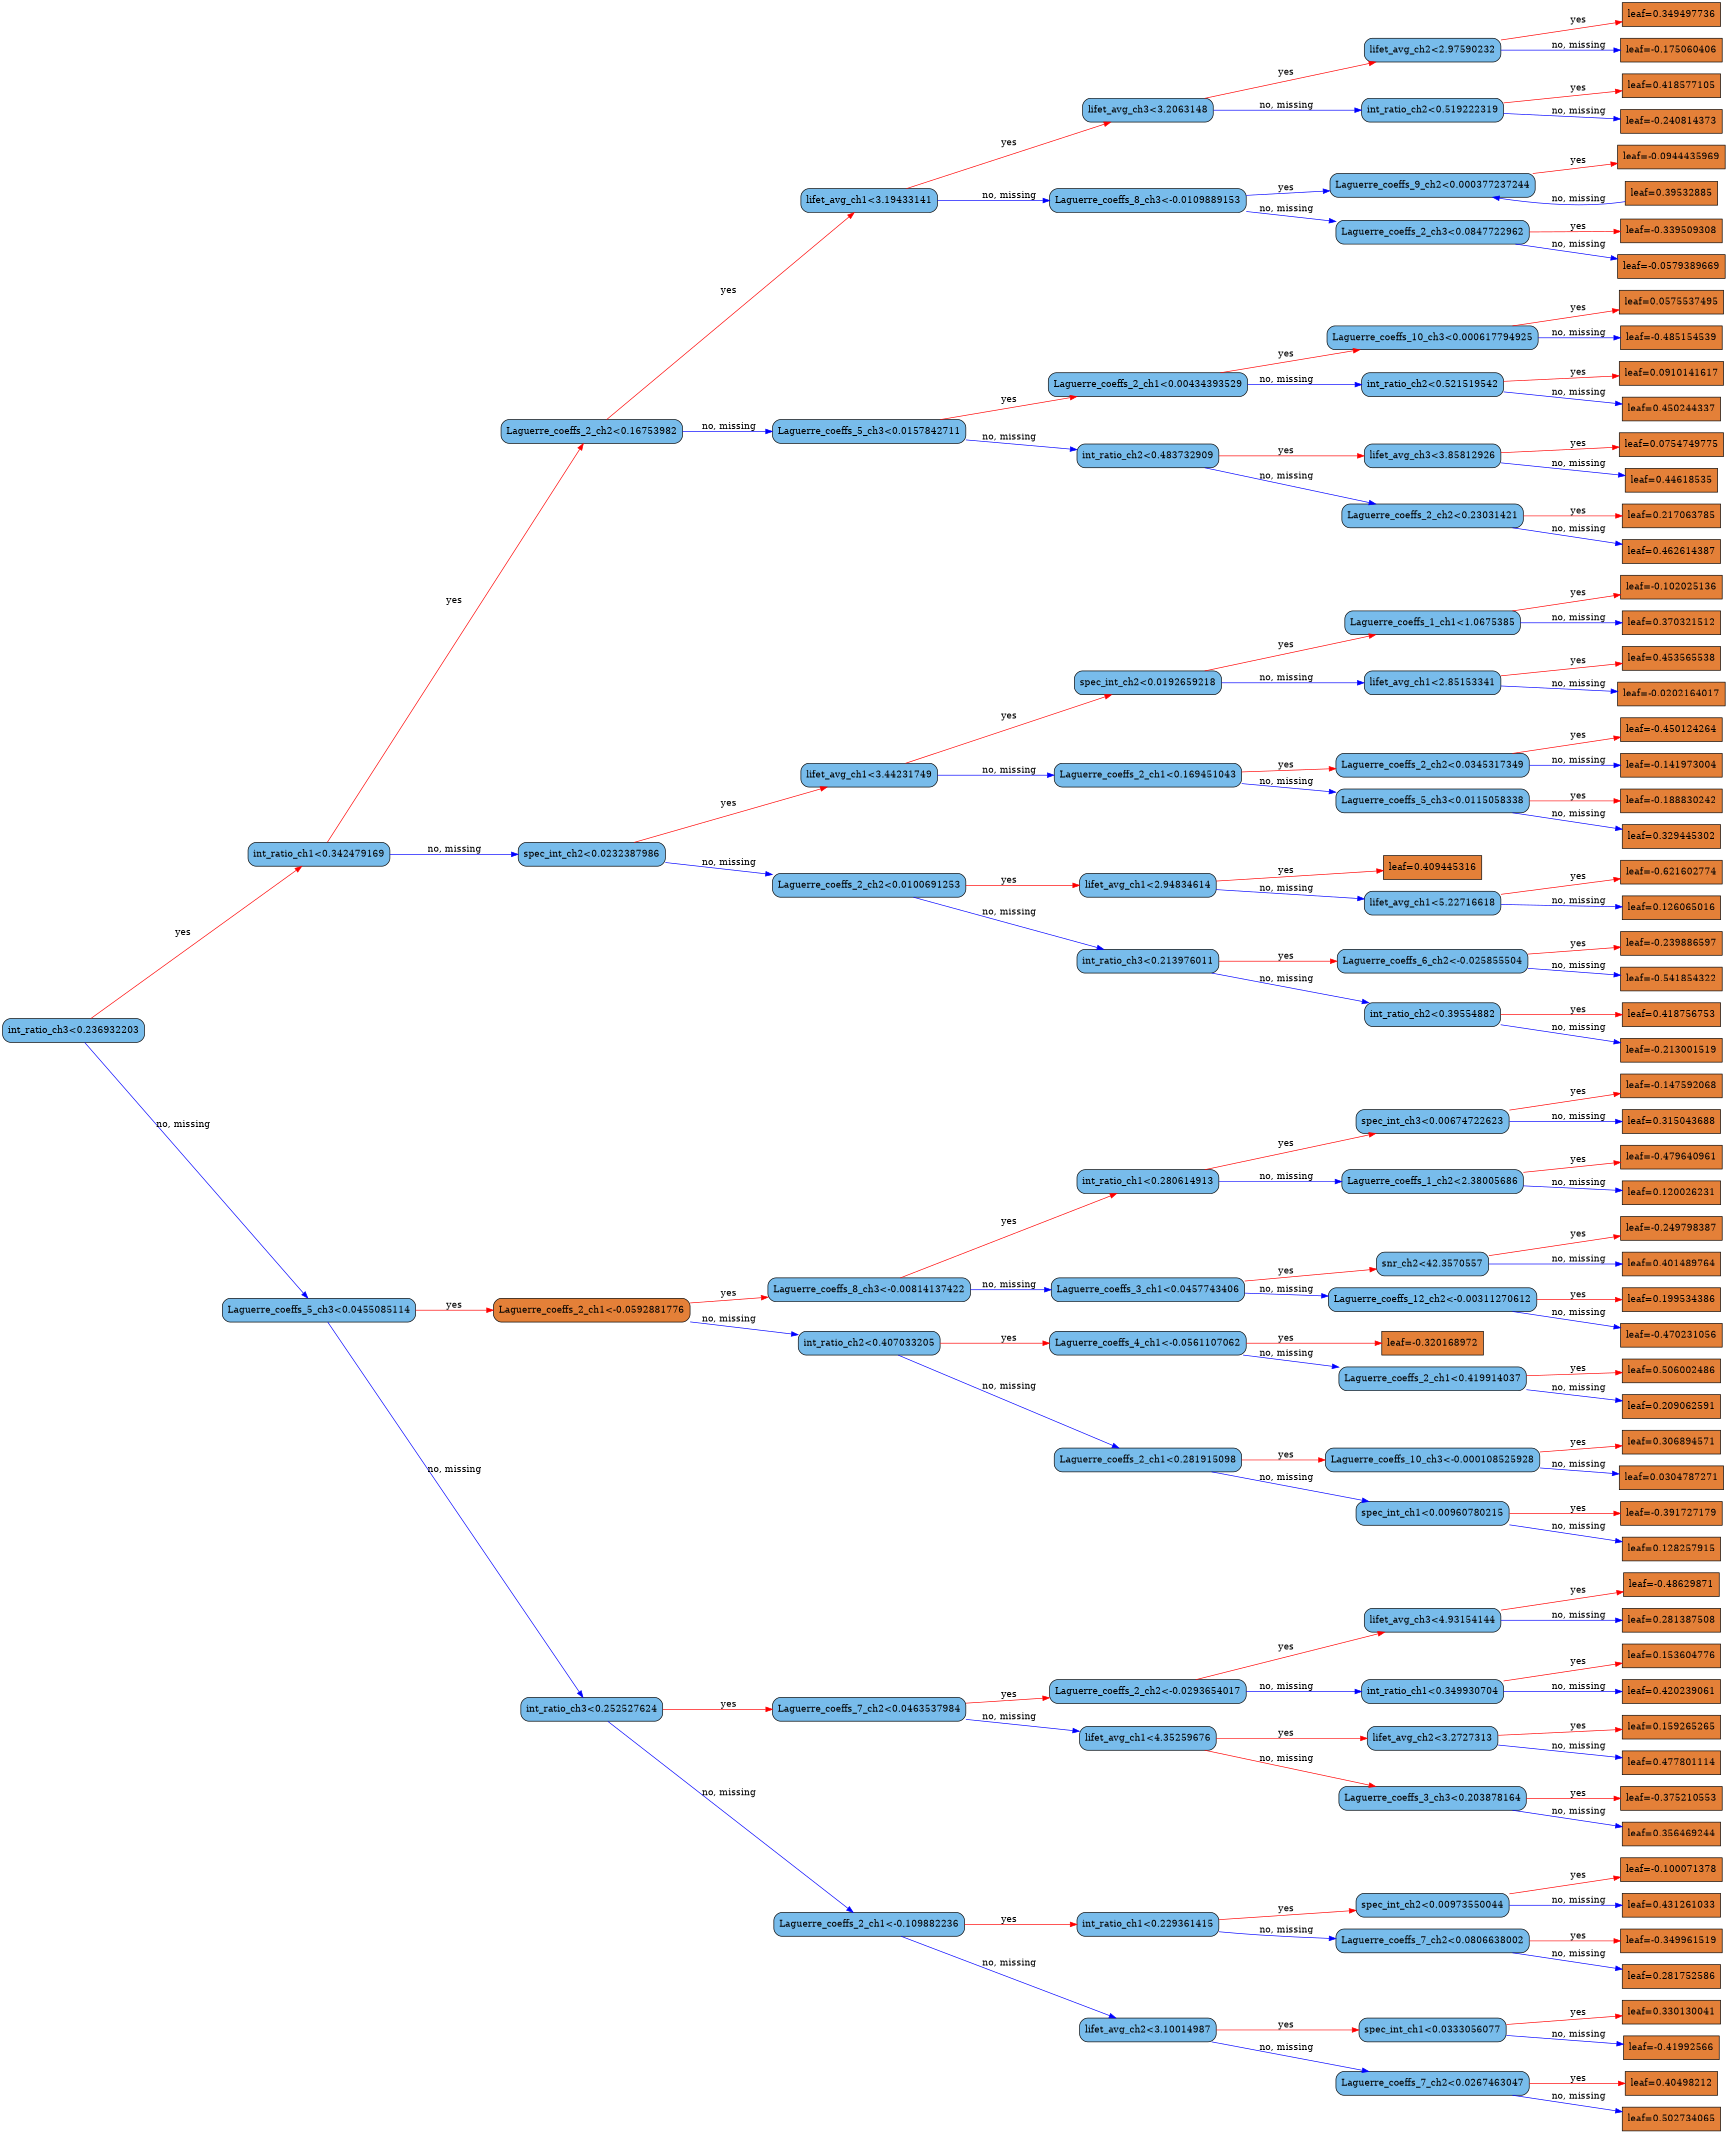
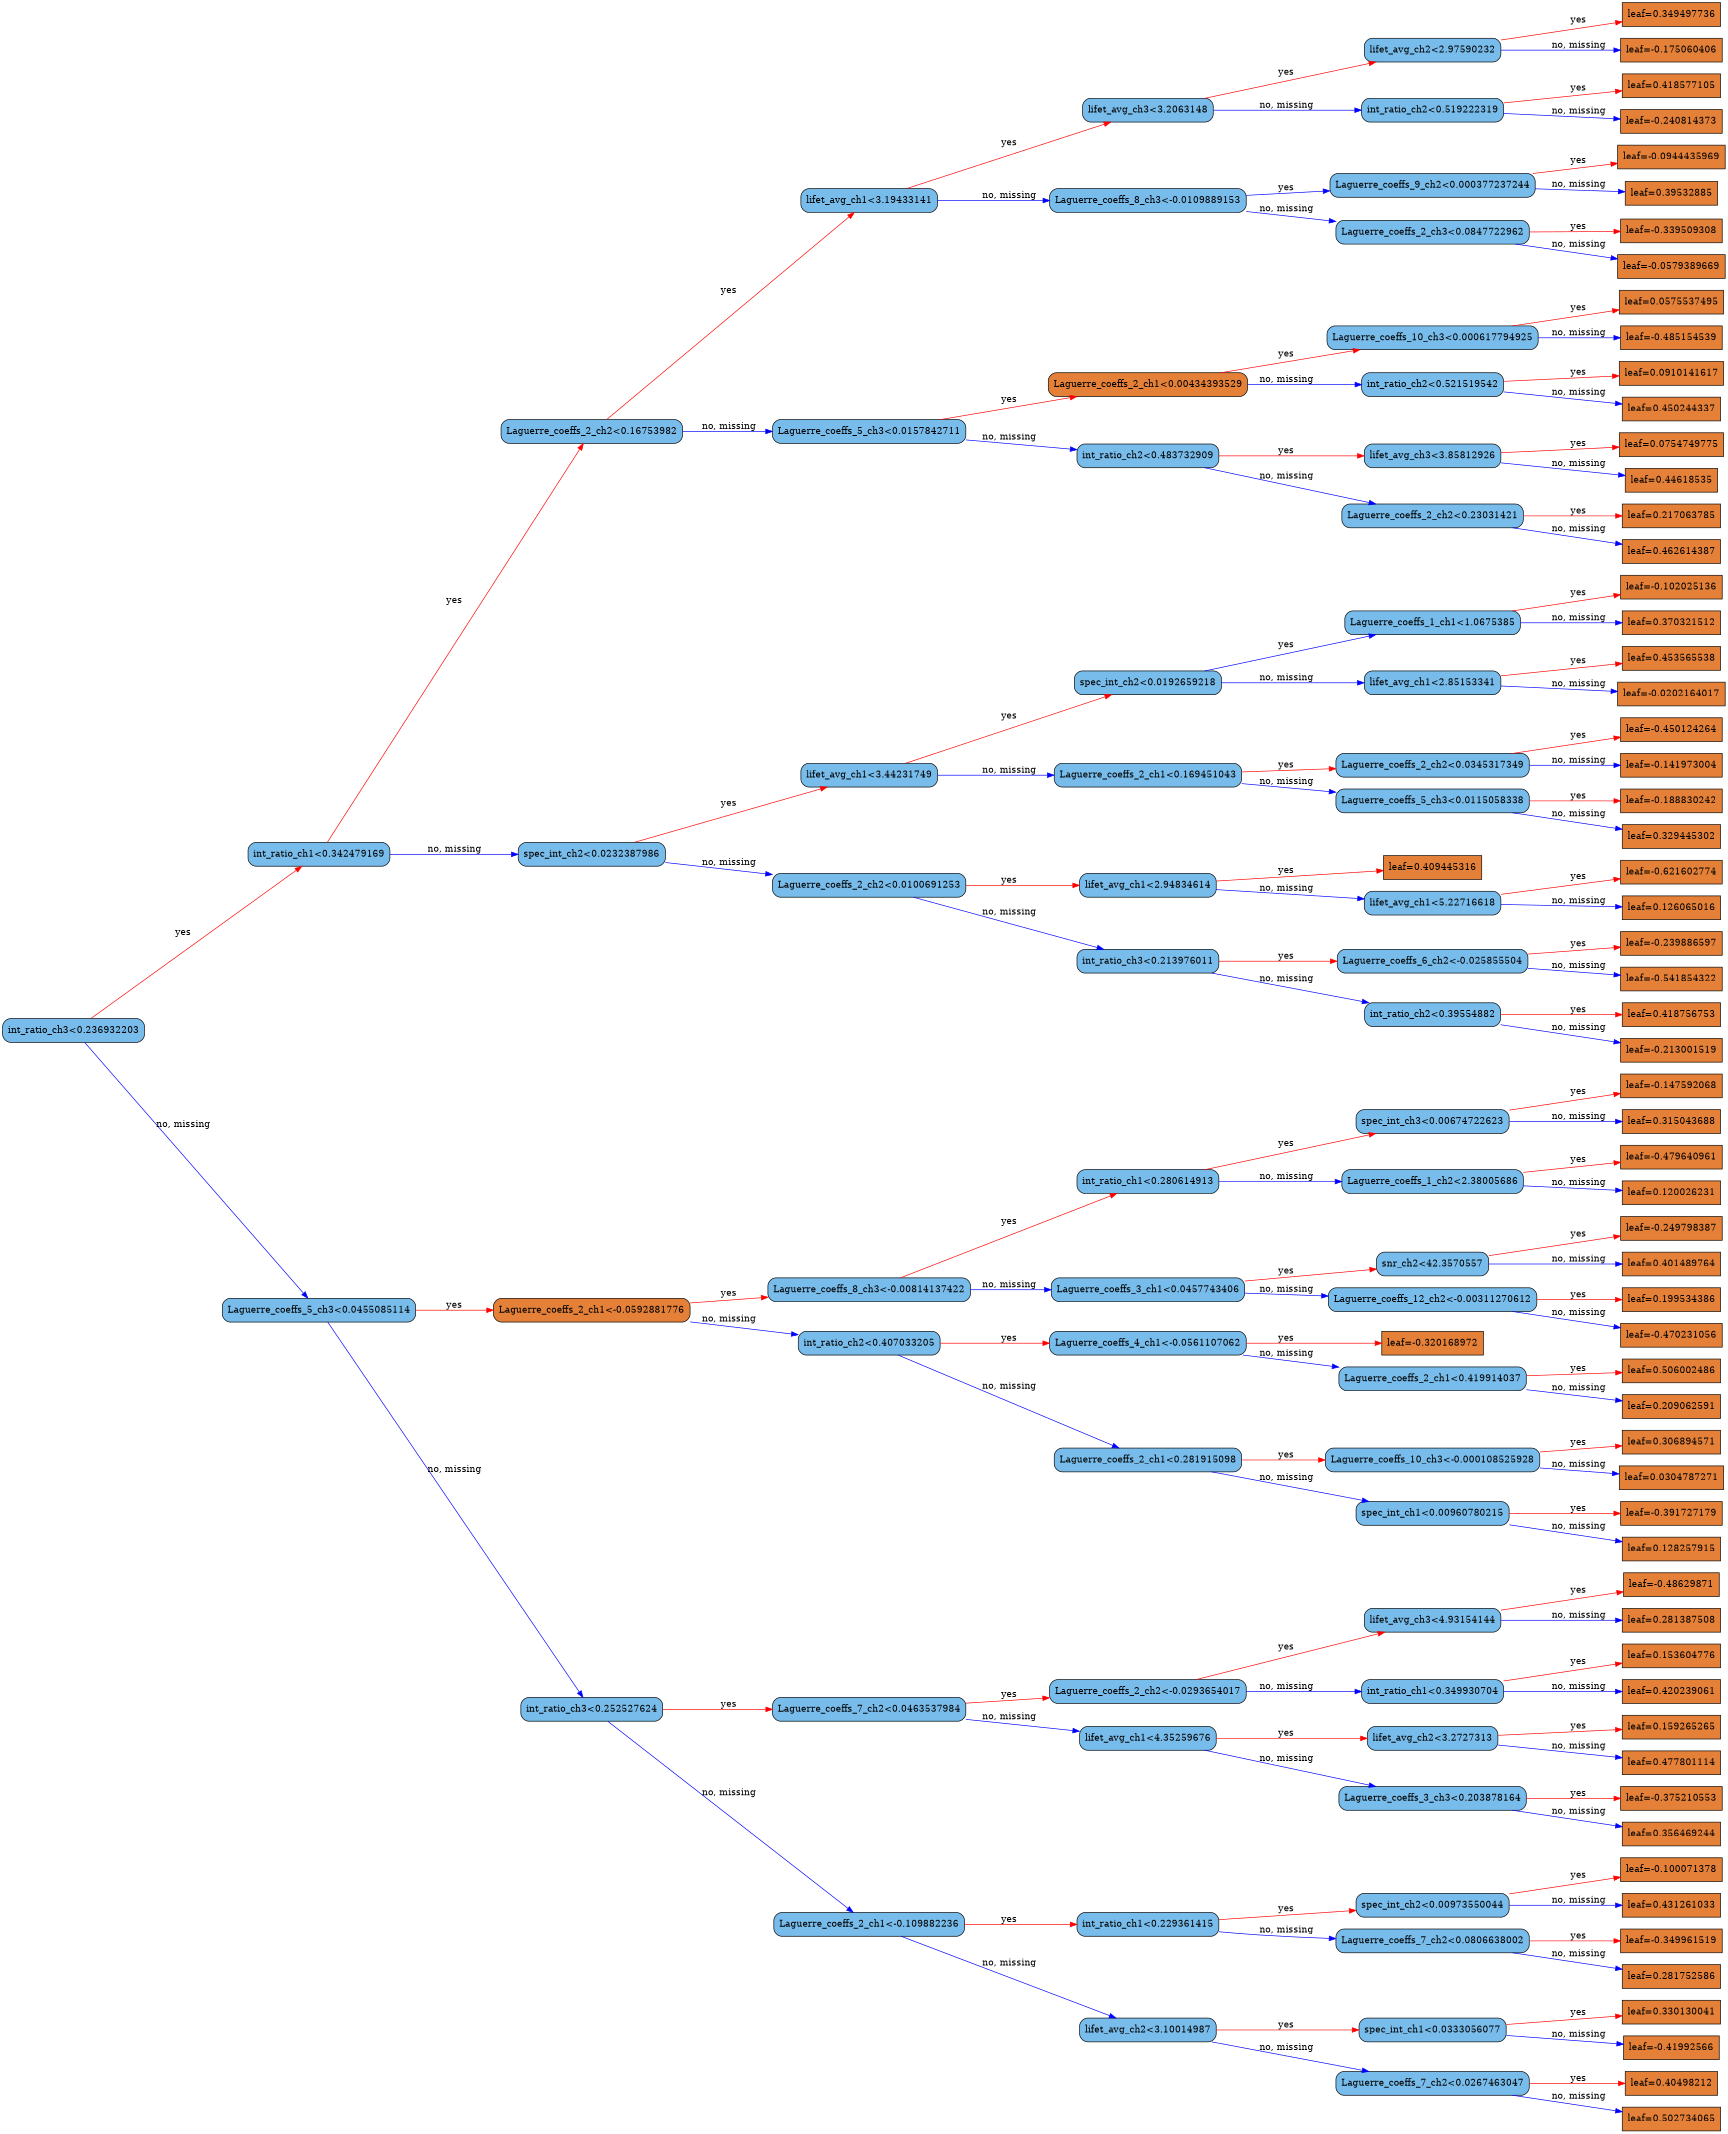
edge "leaf=0.39532885" -> "Laguerre_coeffs_9_ch2<0.000377237244": reversed
node "Laguerre_coeffs_2_ch1<0.00434393529": fillcolor #78bceb -> #e48038
edge "spec_int_ch2<0.0192659218" -> "Laguerre_coeffs_1_ch1<1.0675385": color #ff0000 -> #0000ff
edge "lifet_avg_ch1<4.35259676" -> "Laguerre_coeffs_3_ch3<0.203878164": color #ff0000 -> #0000ff
